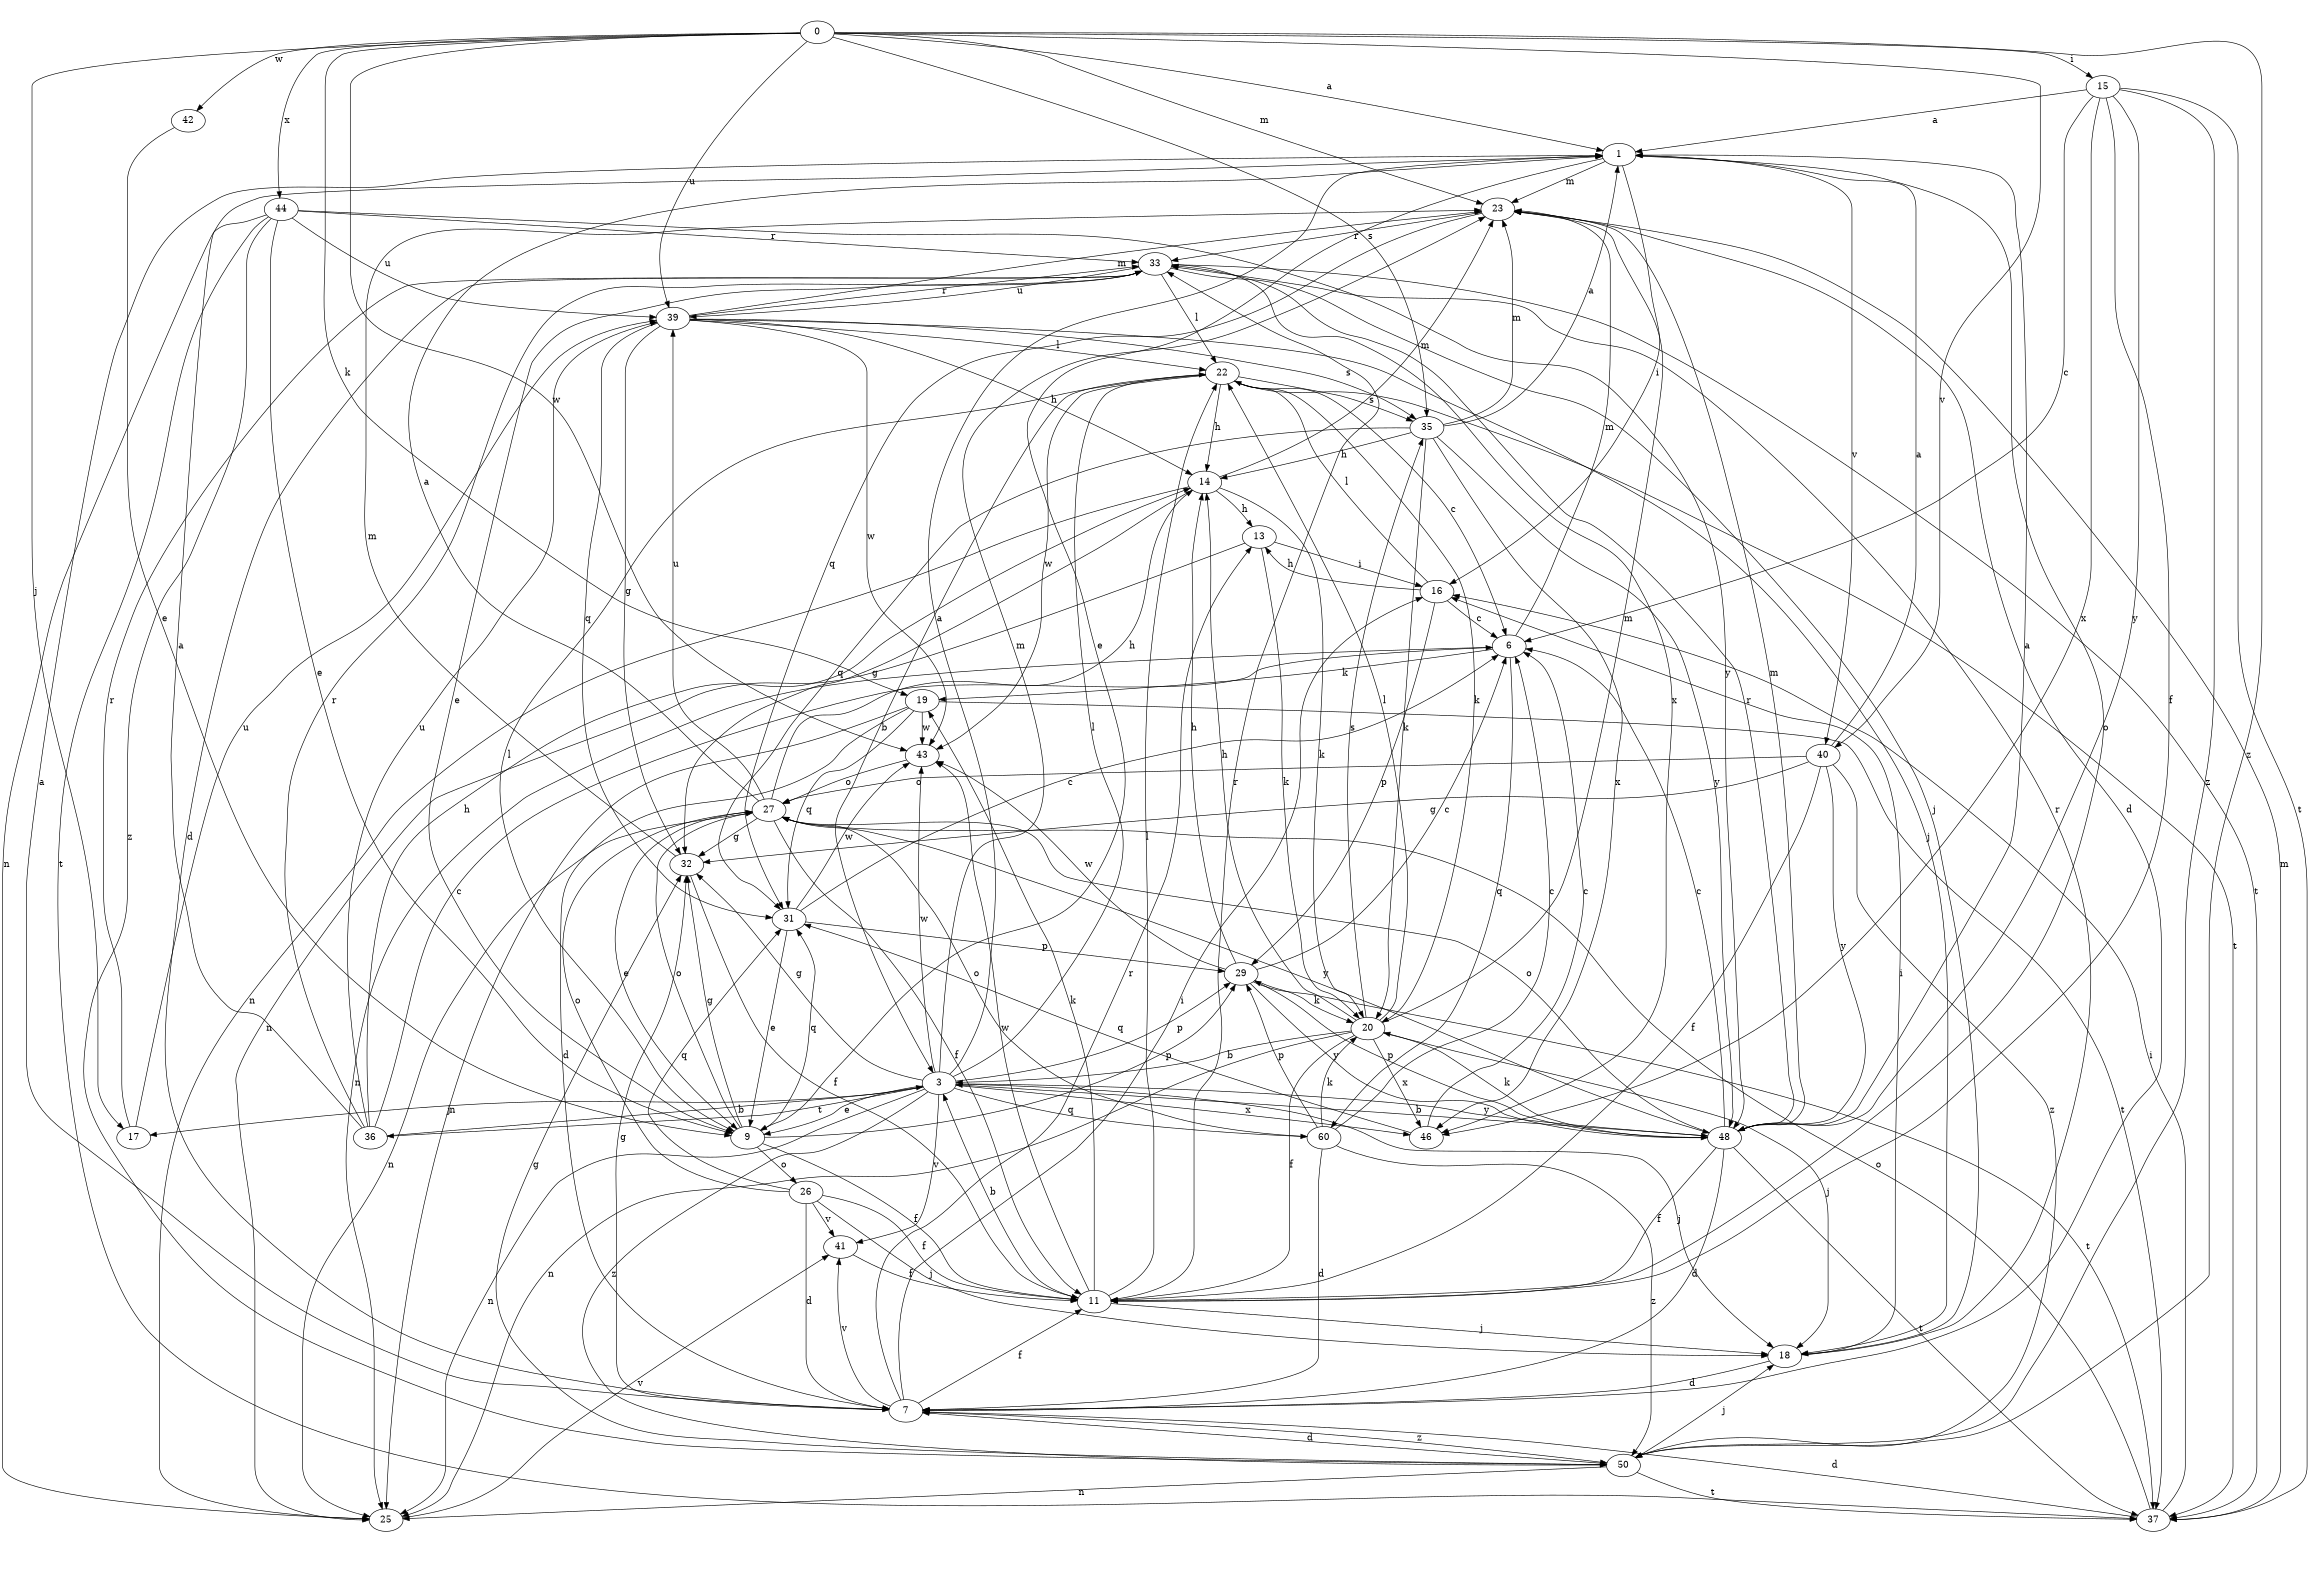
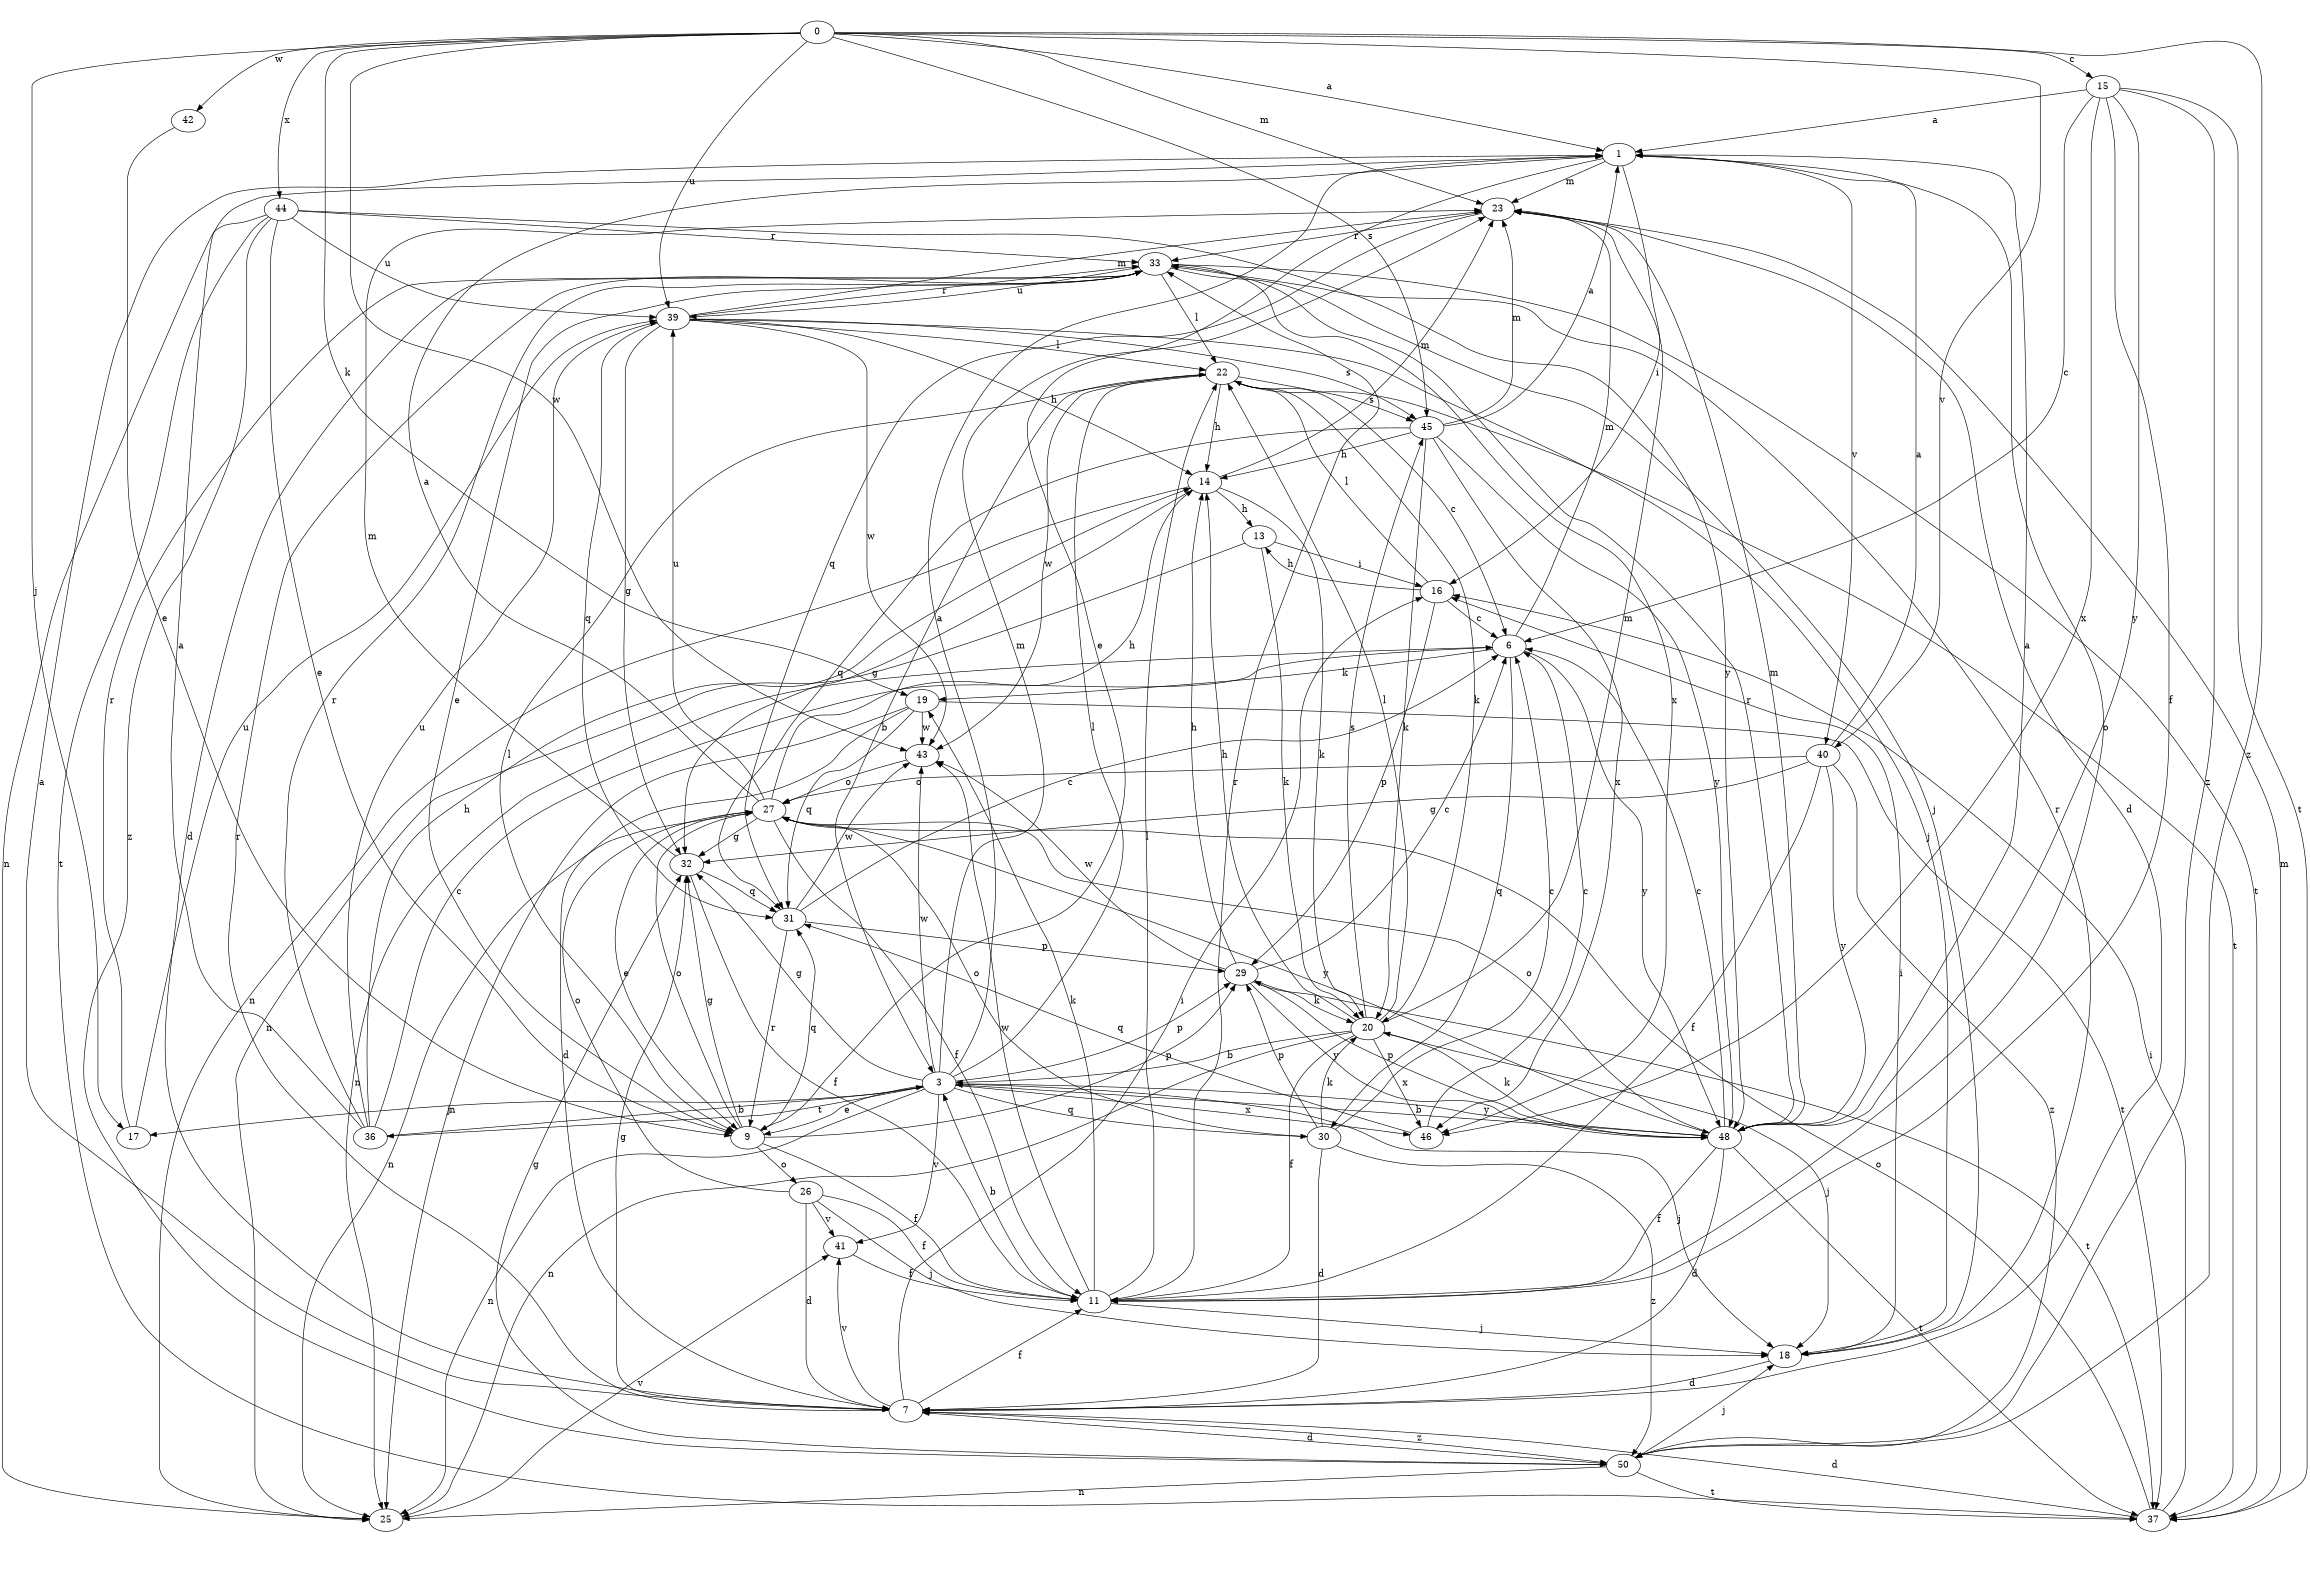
edge "0" -> "15": label "i" -> "c"
node "35": label "35" -> "45"
edge "6" -> "48": added, label "y"
edge "7" -> "13": now "7" -> "33"
edge "31" -> "9": label "e" -> "r"
edge "26" -> "31": now "32" -> "31"
node "60": label "60" -> "30"
edge "3" -> "50": removed, label "z"
